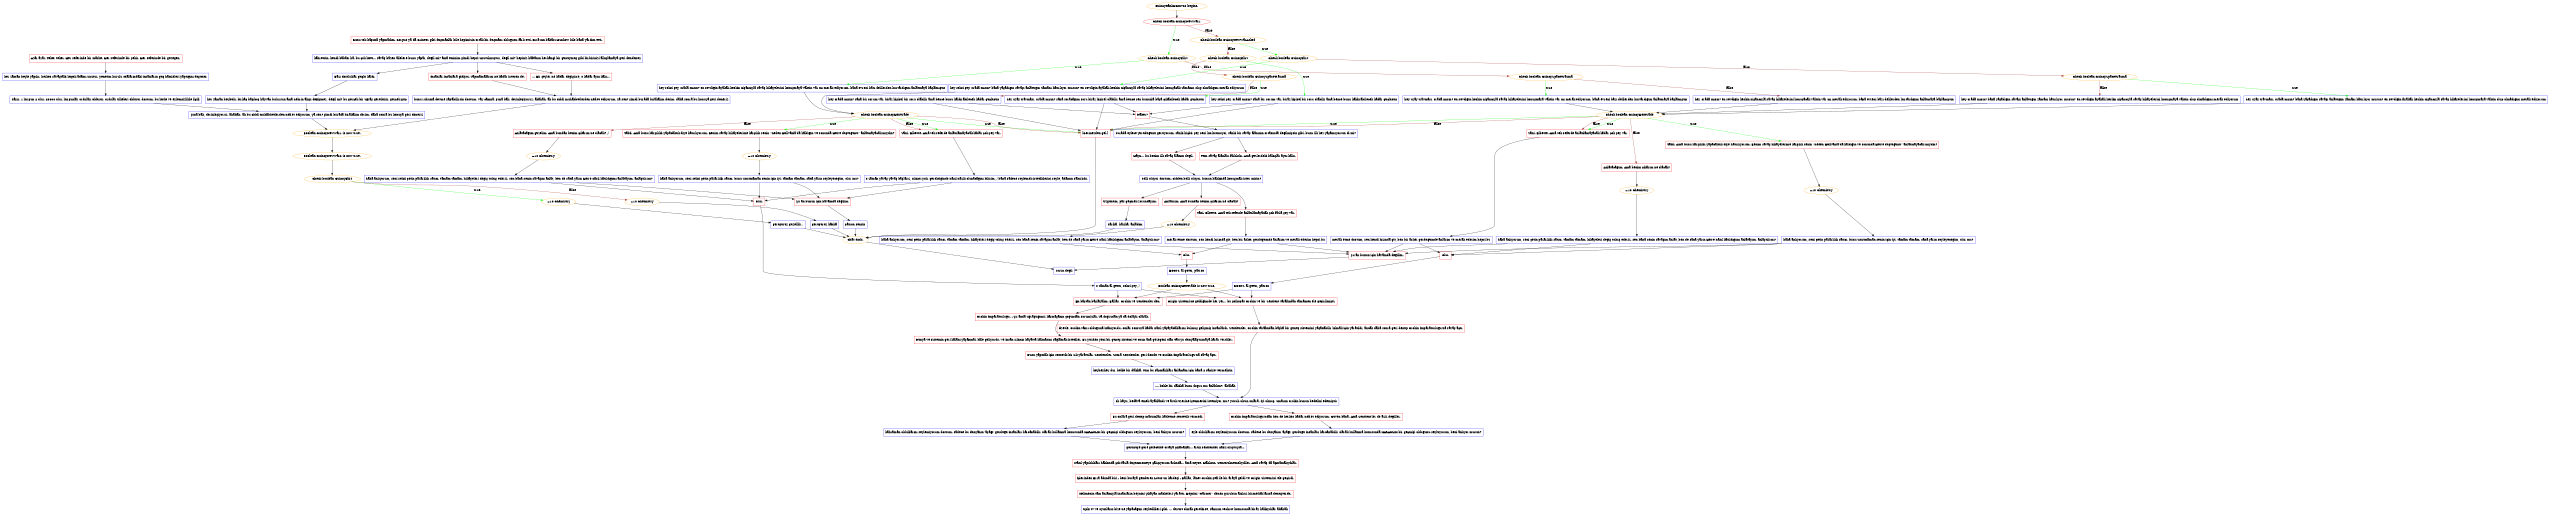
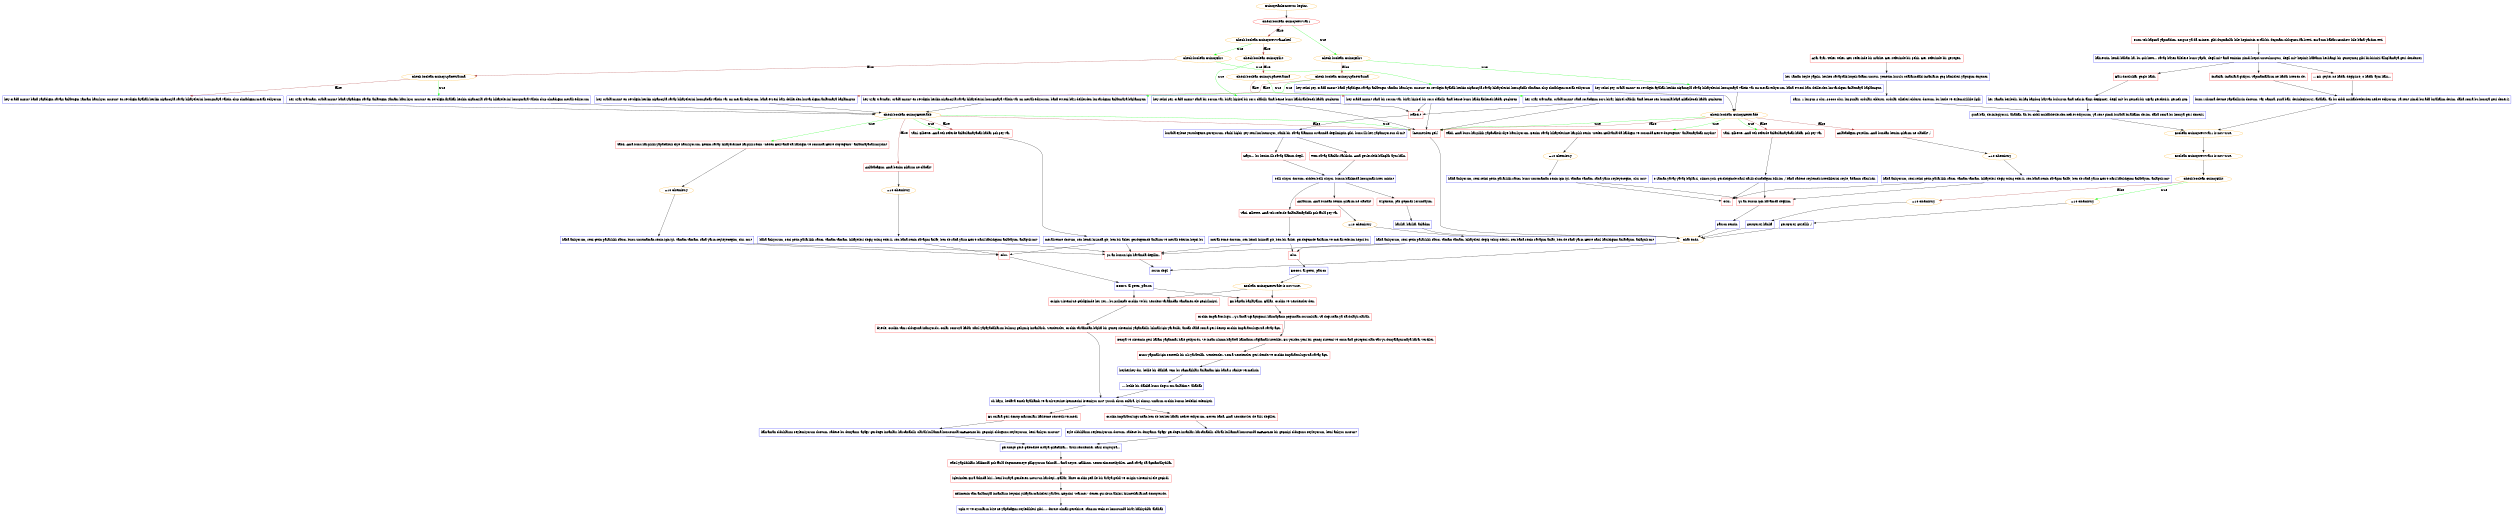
node "Bazı dostluklar güçlü kaldı.": color blue -> red
node "o zaman al götür, seksi şey ;)": removed
